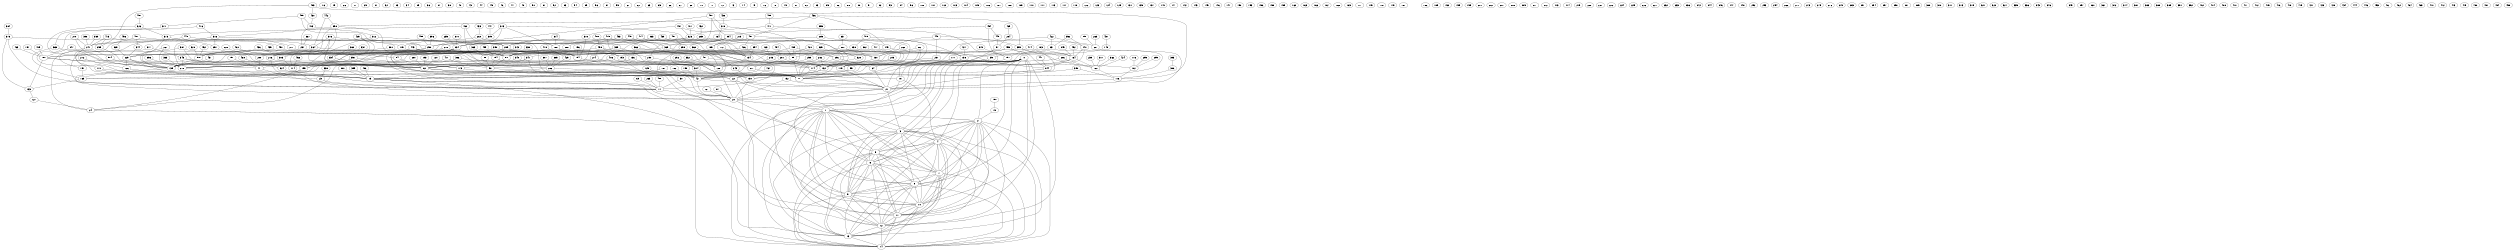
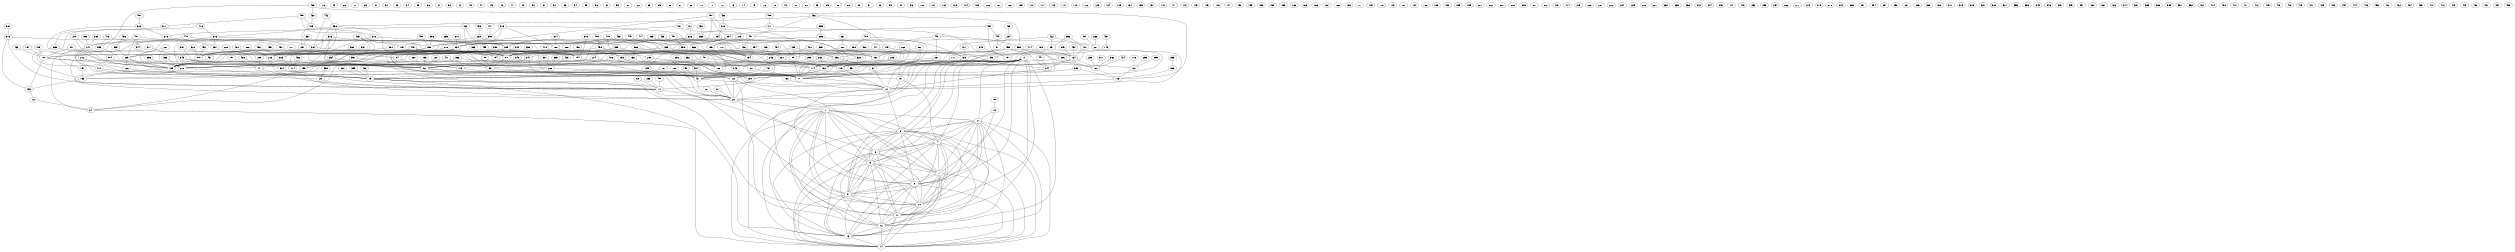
node "184": added
node "348": added
edge "413" -- "241": removed
node "268": added
edge "344" -- "229": now "487" -- "229"
edge "387" -- "139": now "435" -- "139"
edge "258" -- "42": now "258" -- "125"
edge "155" -- "165": now "210" -- "165"
node "30": removed
edge "0" -- "1": now "0" -- "95"
edge "152" -- "20": now "22" -- "20"
edge "5" -- "8": now "19" -- "8"
edge "9" -- "12": removed
